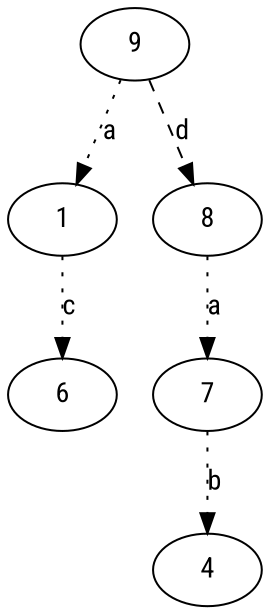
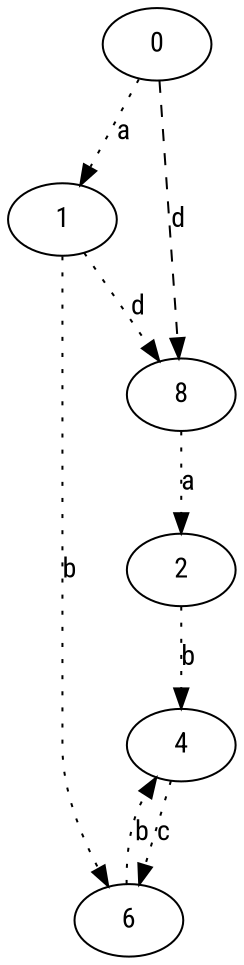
node "9": label "9" -> "0"
edge "1" -> "8": added, label "d"
edge "1" -> "6": label "c" -> "b"
node "7": label "7" -> "2"
edge "4" -> "6": added, label "c"
edge "6" -> "4": added, label "b"
